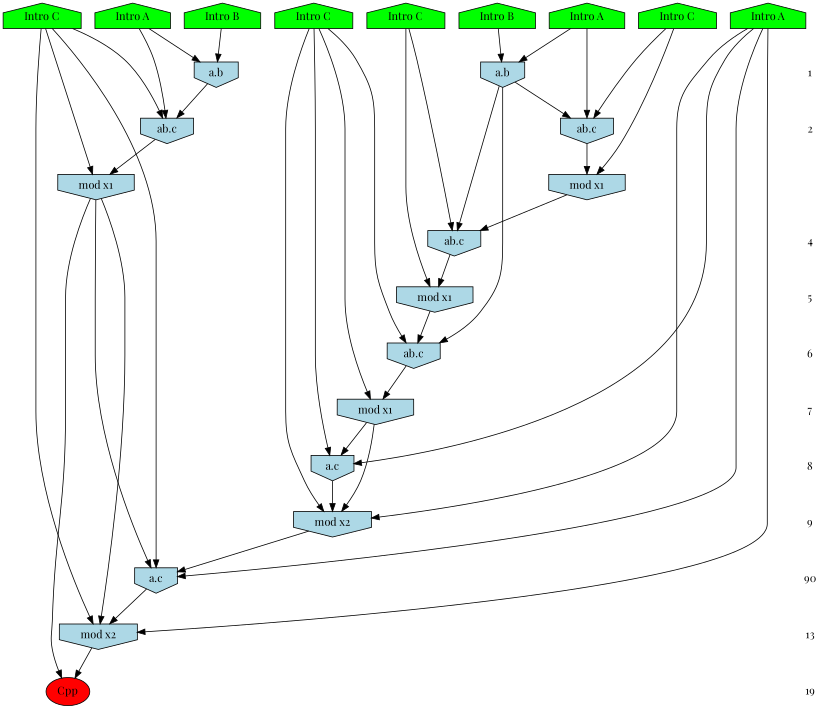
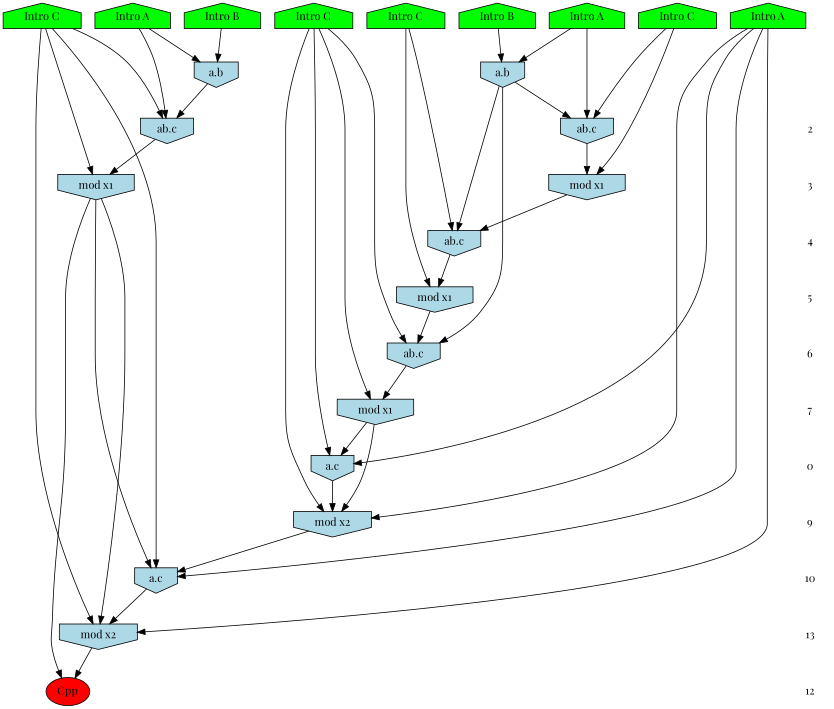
node "1": removed
node "3": added
node "8": label "8" -> "0"
node "90": label "90" -> "10"
node "19": label "19" -> "12"
